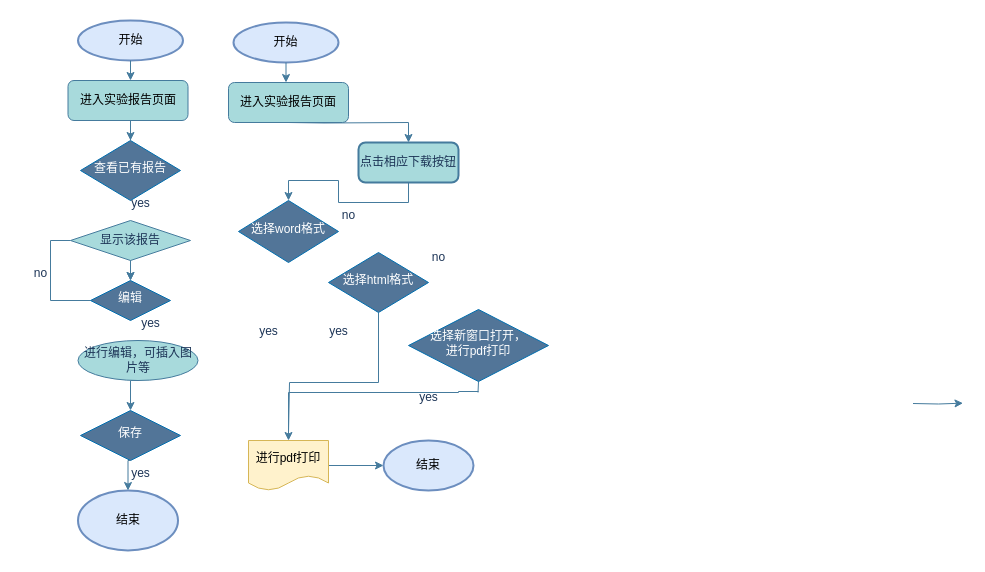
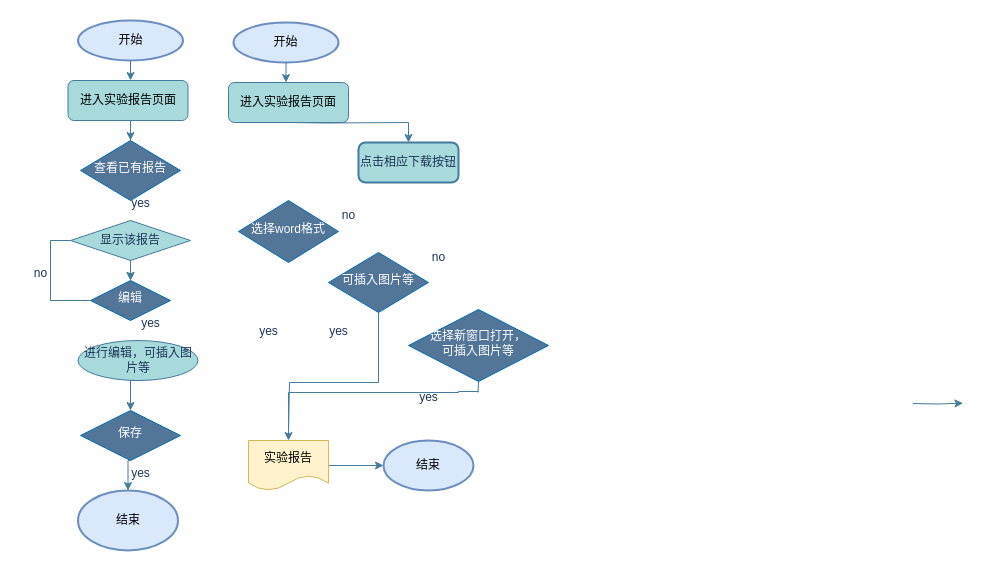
edge "点击相应下载按钮" -> "选择word格式": removed
node "选择html格式": label "选择html格式" -> "可插入图片等"
node "选择新窗口打开， 进行pdf打印": label "选择新窗口打开， 进行pdf打印" -> "选择新窗口打开， 可插入图片等"
node "进行pdf打印": label "进行pdf打印" -> "实验报告"
